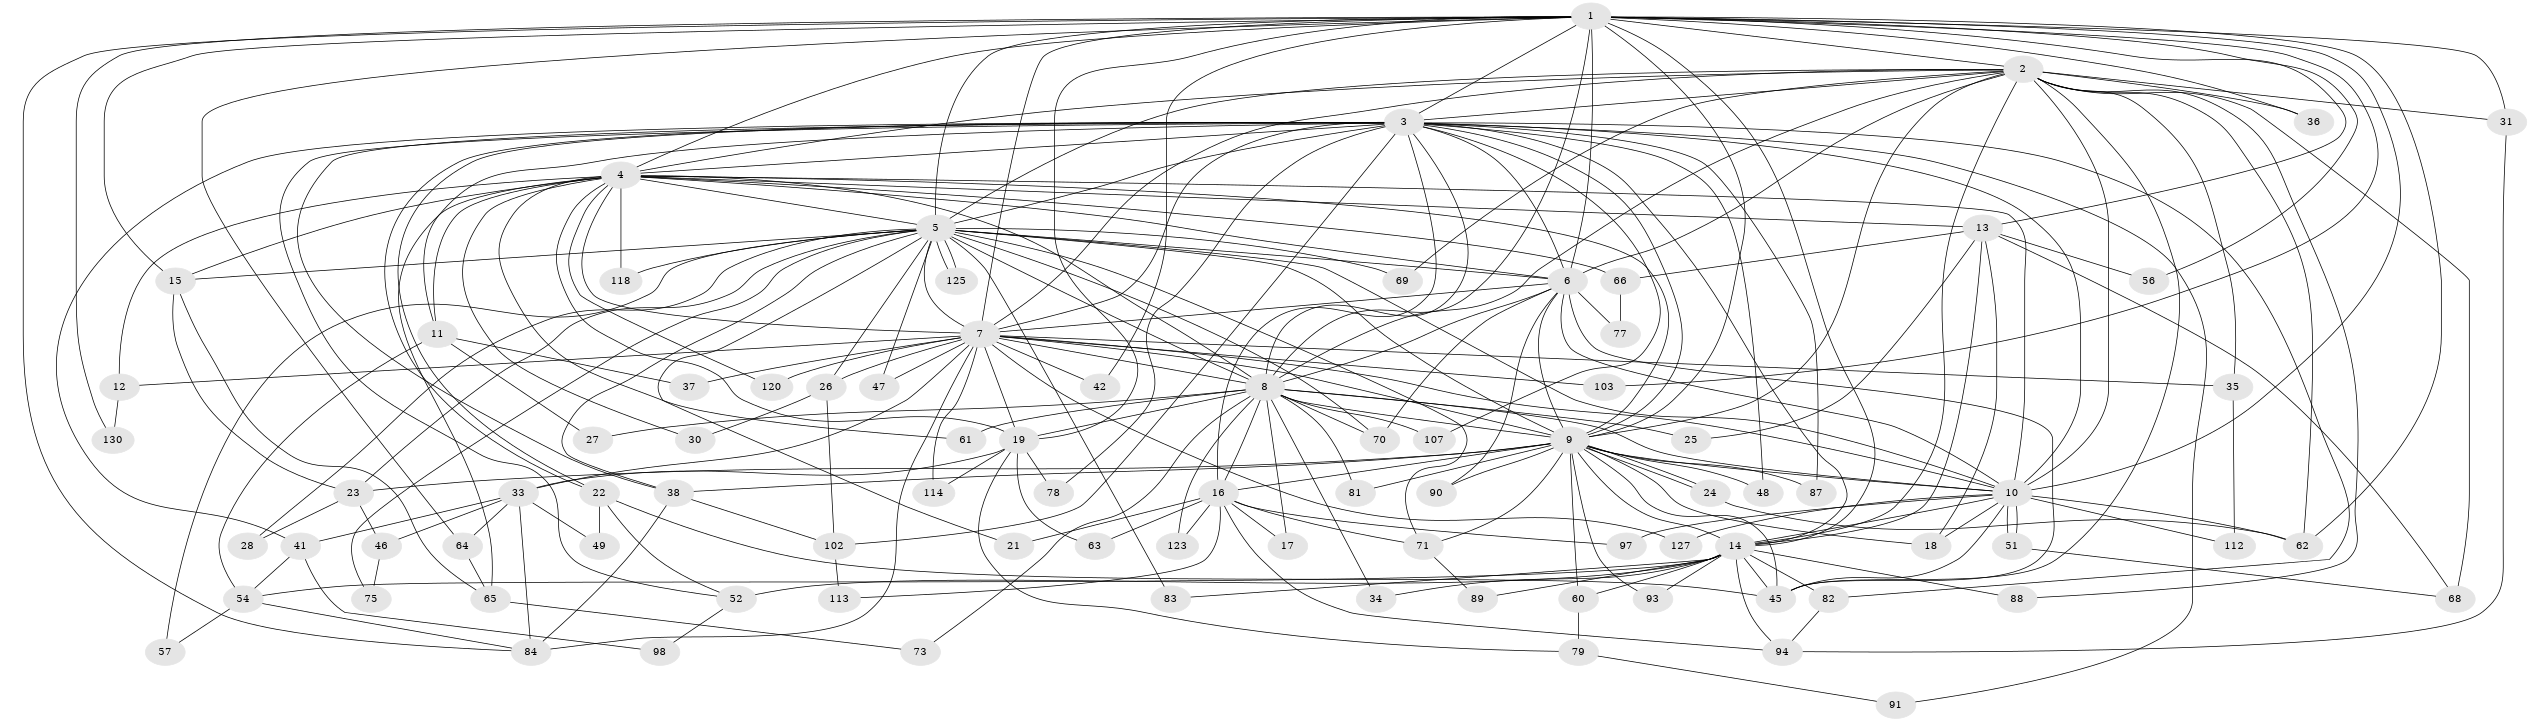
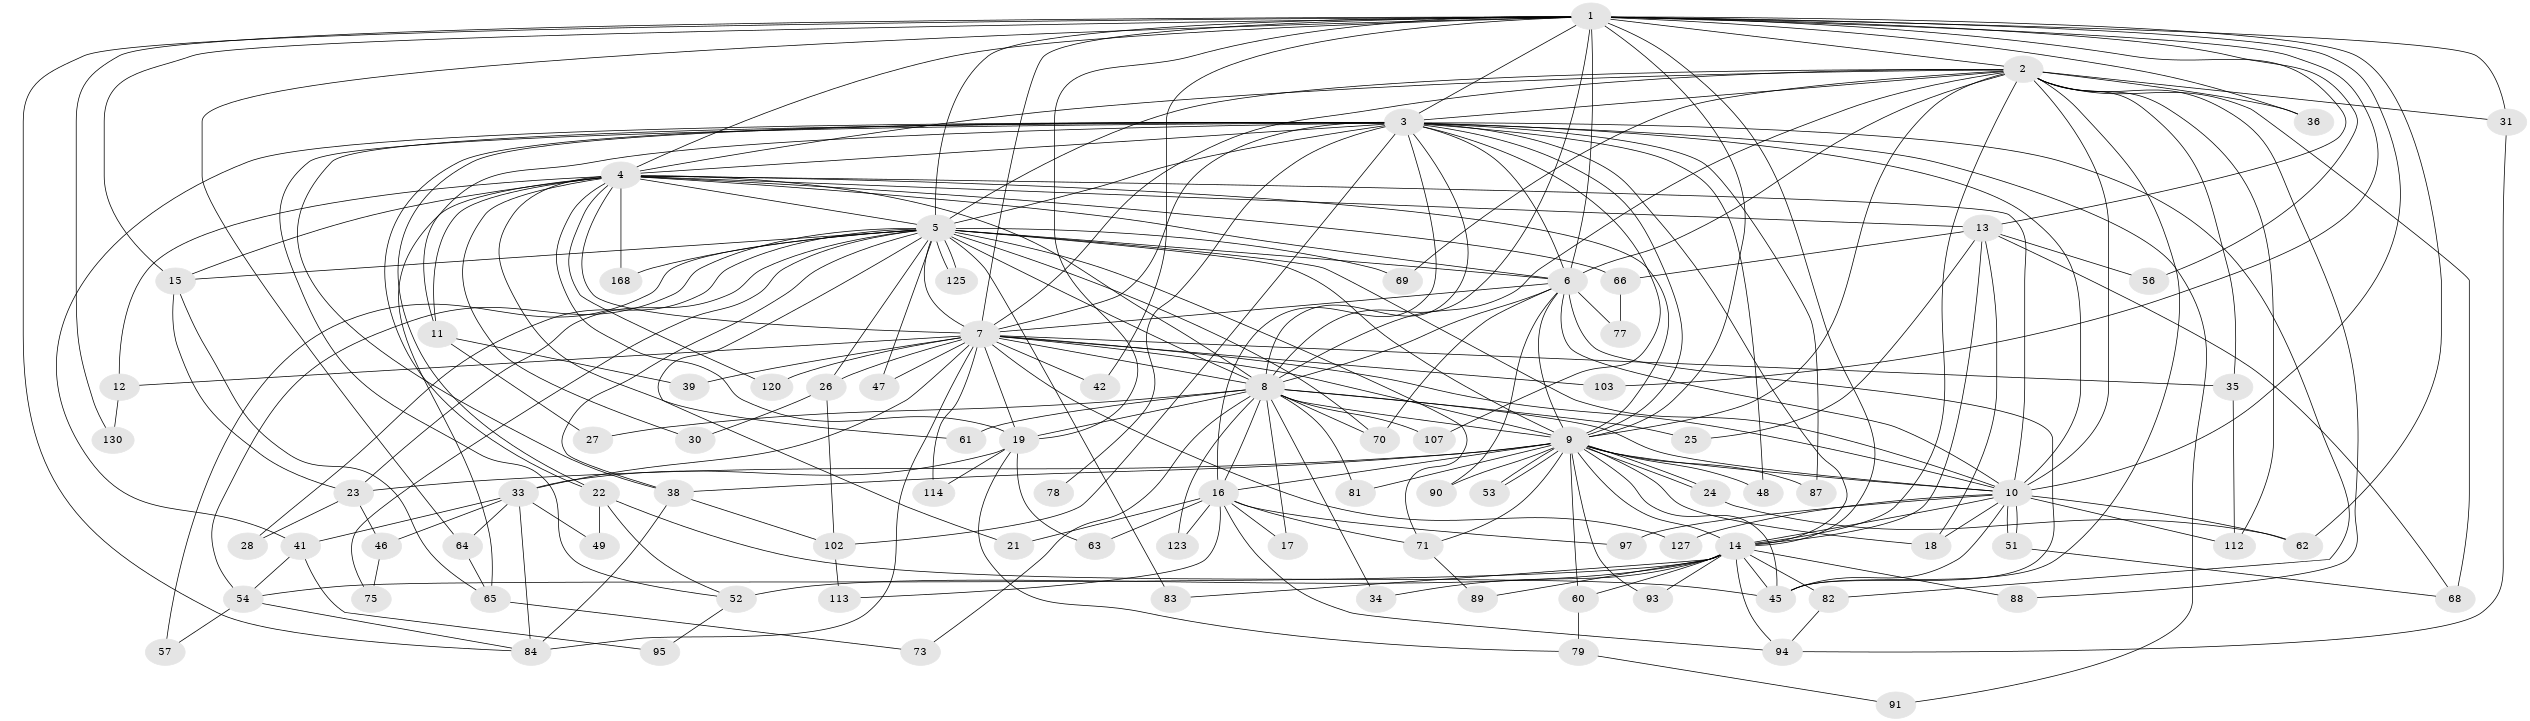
edge "2" -- "62": now "2" -- "112"
node "118": label "118" -> "168"
node "37": label "37" -> "39"
edge "11" -- "54": now "5" -- "54"
edge "19" -- "78": removed
node "53": added
node "98": label "98" -> "95"
